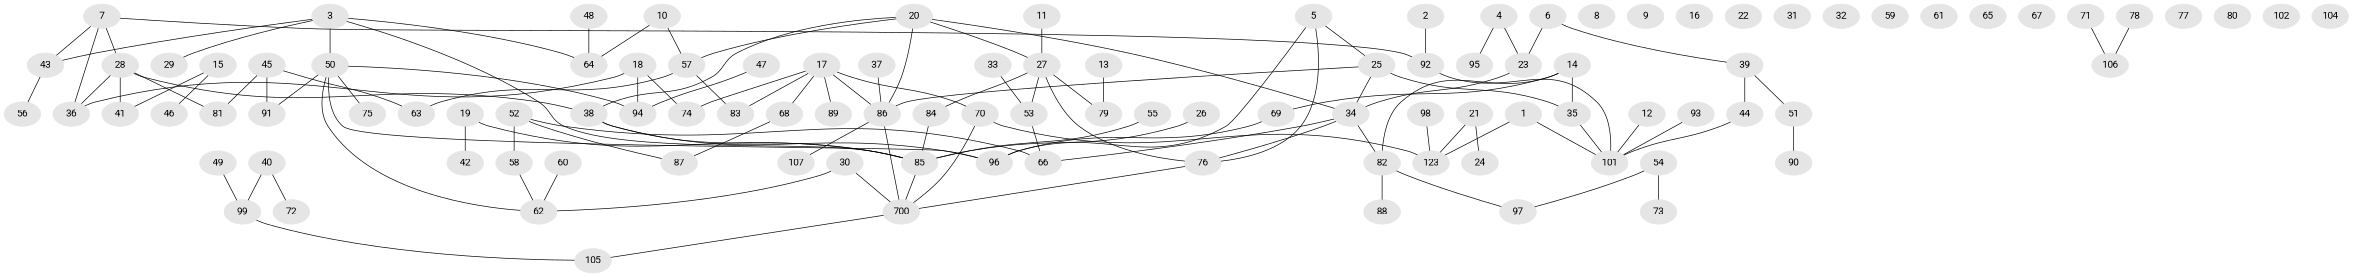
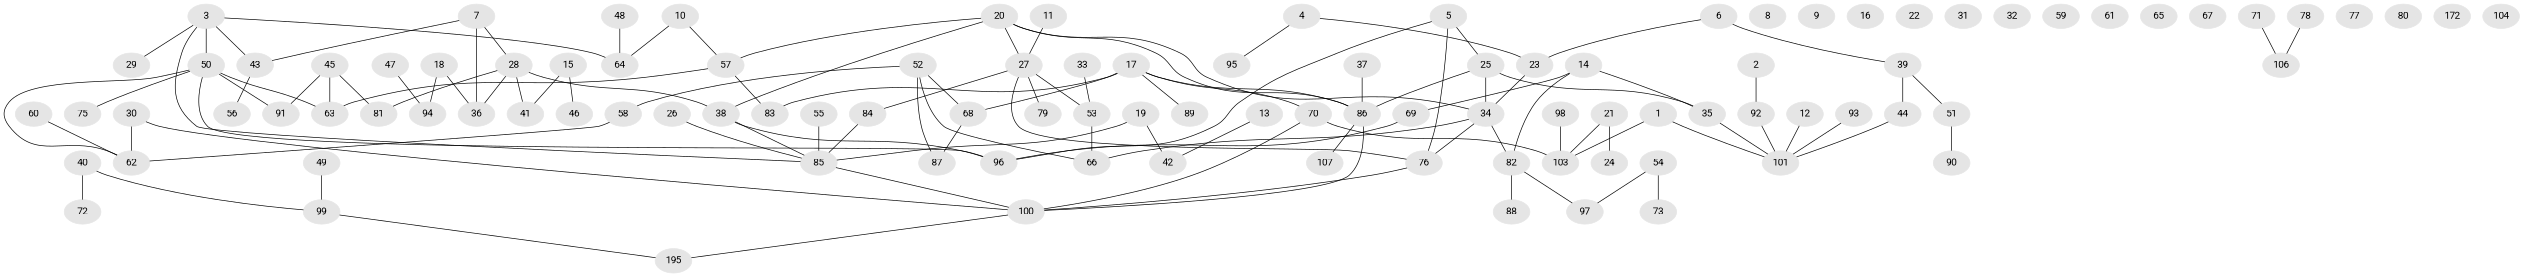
node "102": label "102" -> "172"
edge "7" -- "92": removed
edge "50" -- "94": now "50" -- "63"
edge "13" -- "79": now "13" -- "42"
edge "52" -- "68": added
node "74": removed
node "123": label "123" -> "103"
node "700": label "700" -> "100"
node "105": label "105" -> "195"
